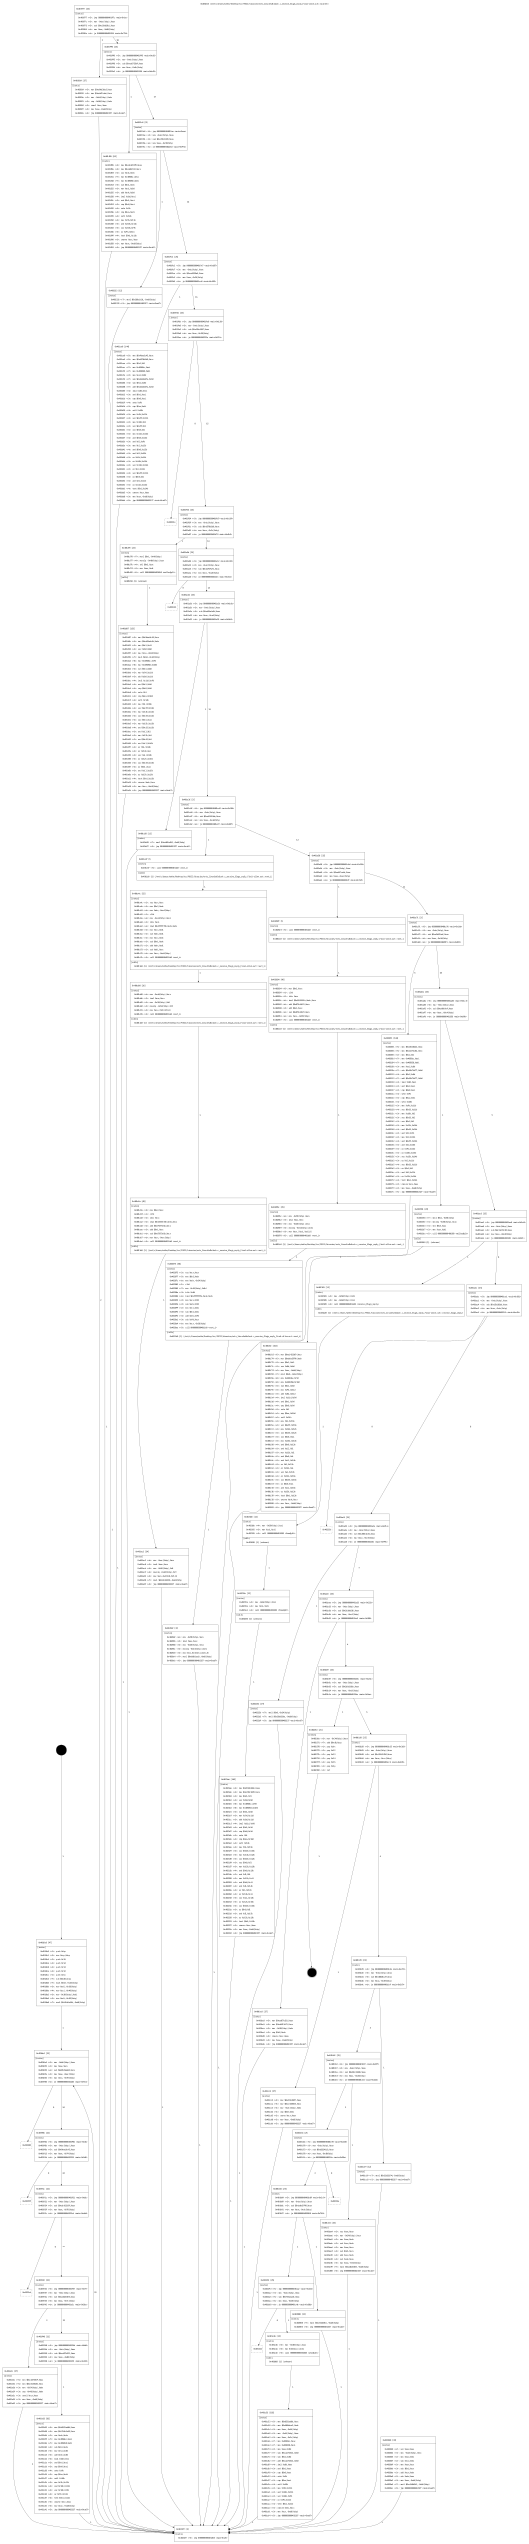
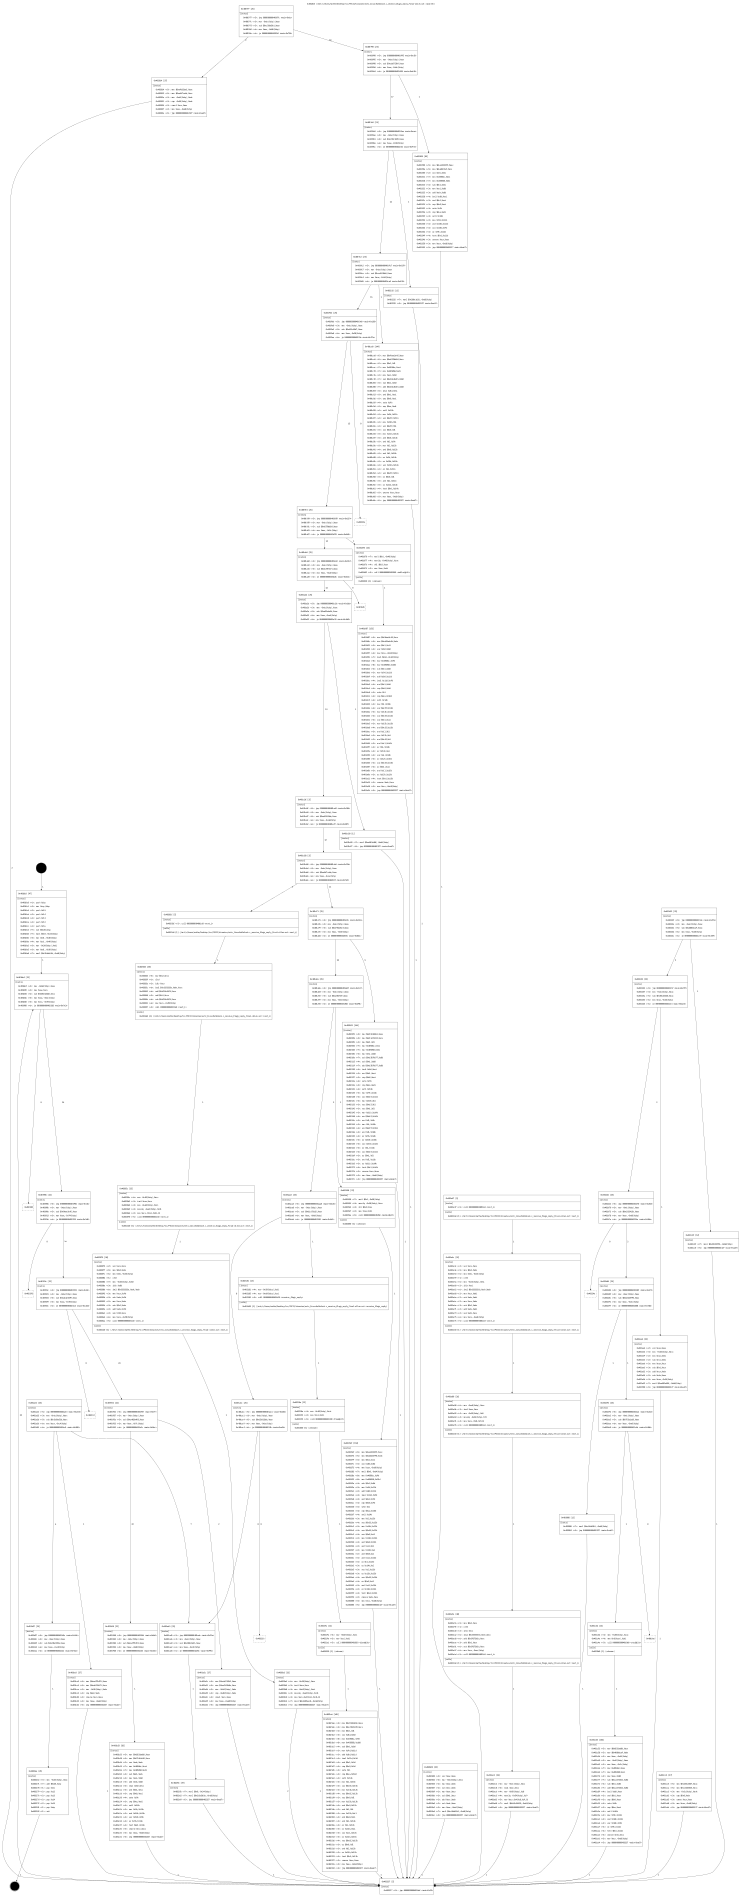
edge "0x401a3f [25]" -> "0x401e47 [5]": removed, label "1"
edge "0x401ad5 [25]" -> "0x401aee [25]": reversed
node "0x401b20 [25]": removed
